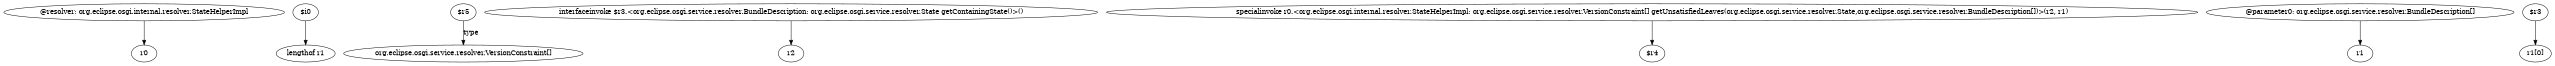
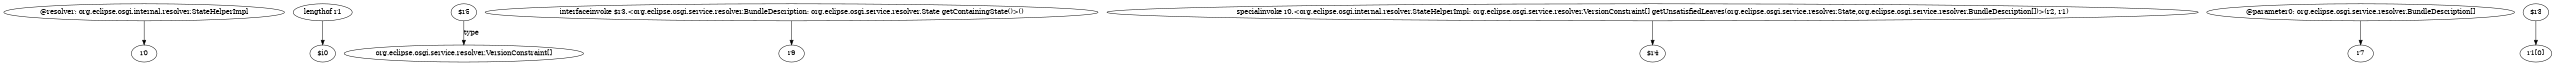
edge "$i0" -> "lengthof r1": reversed
node "r2": label "r2" -> "r9"
node "r1": label "r1" -> "r7"
